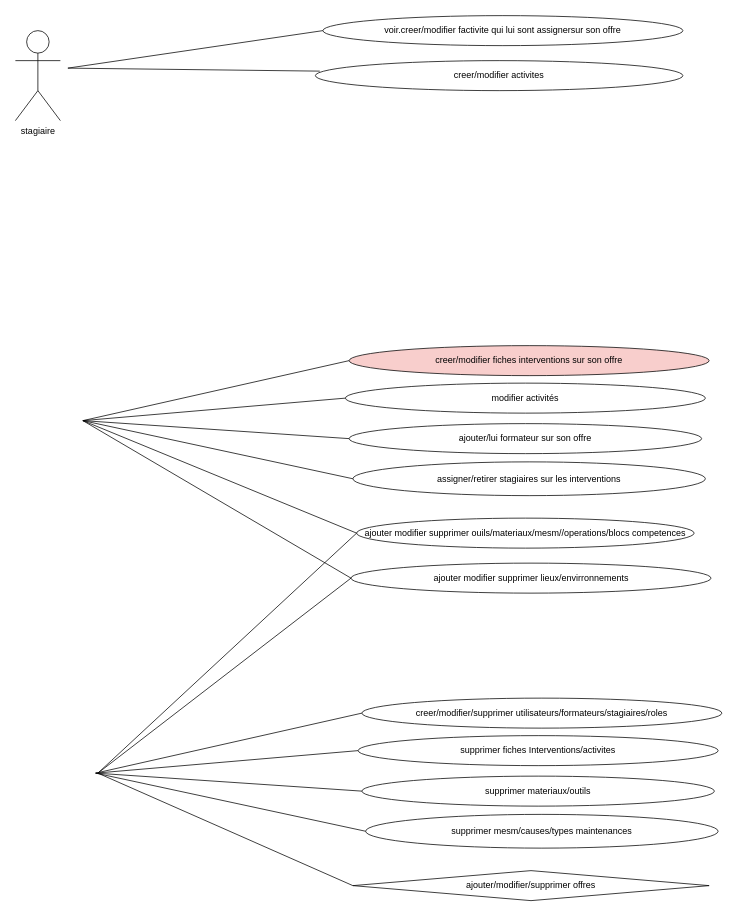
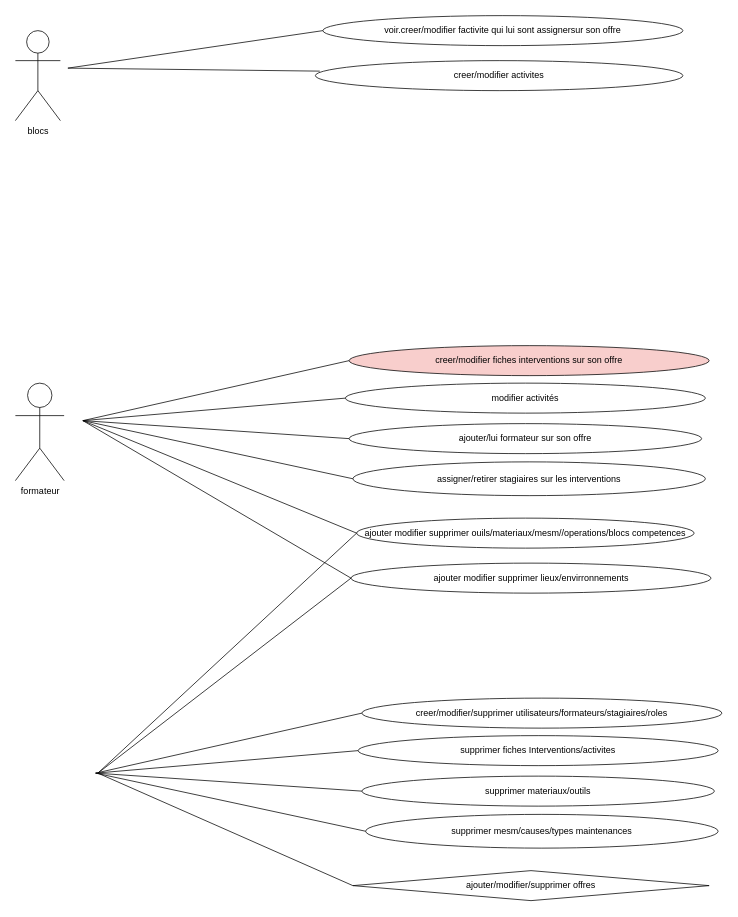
node "stagiaire": label "stagiaire" -> "blocs"
node "formateur": added
